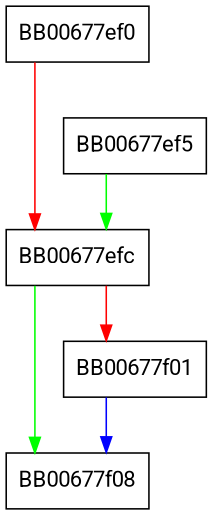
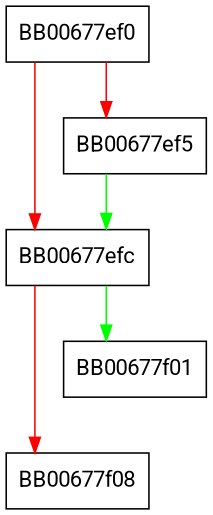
edge "BB00677ef0" -> "BB00677ef5": added
edge "BB00677efc" -> "BB00677f01": color red -> green
edge "BB00677efc" -> "BB00677f08": color green -> red
edge "BB00677f01" -> "BB00677f08": removed
